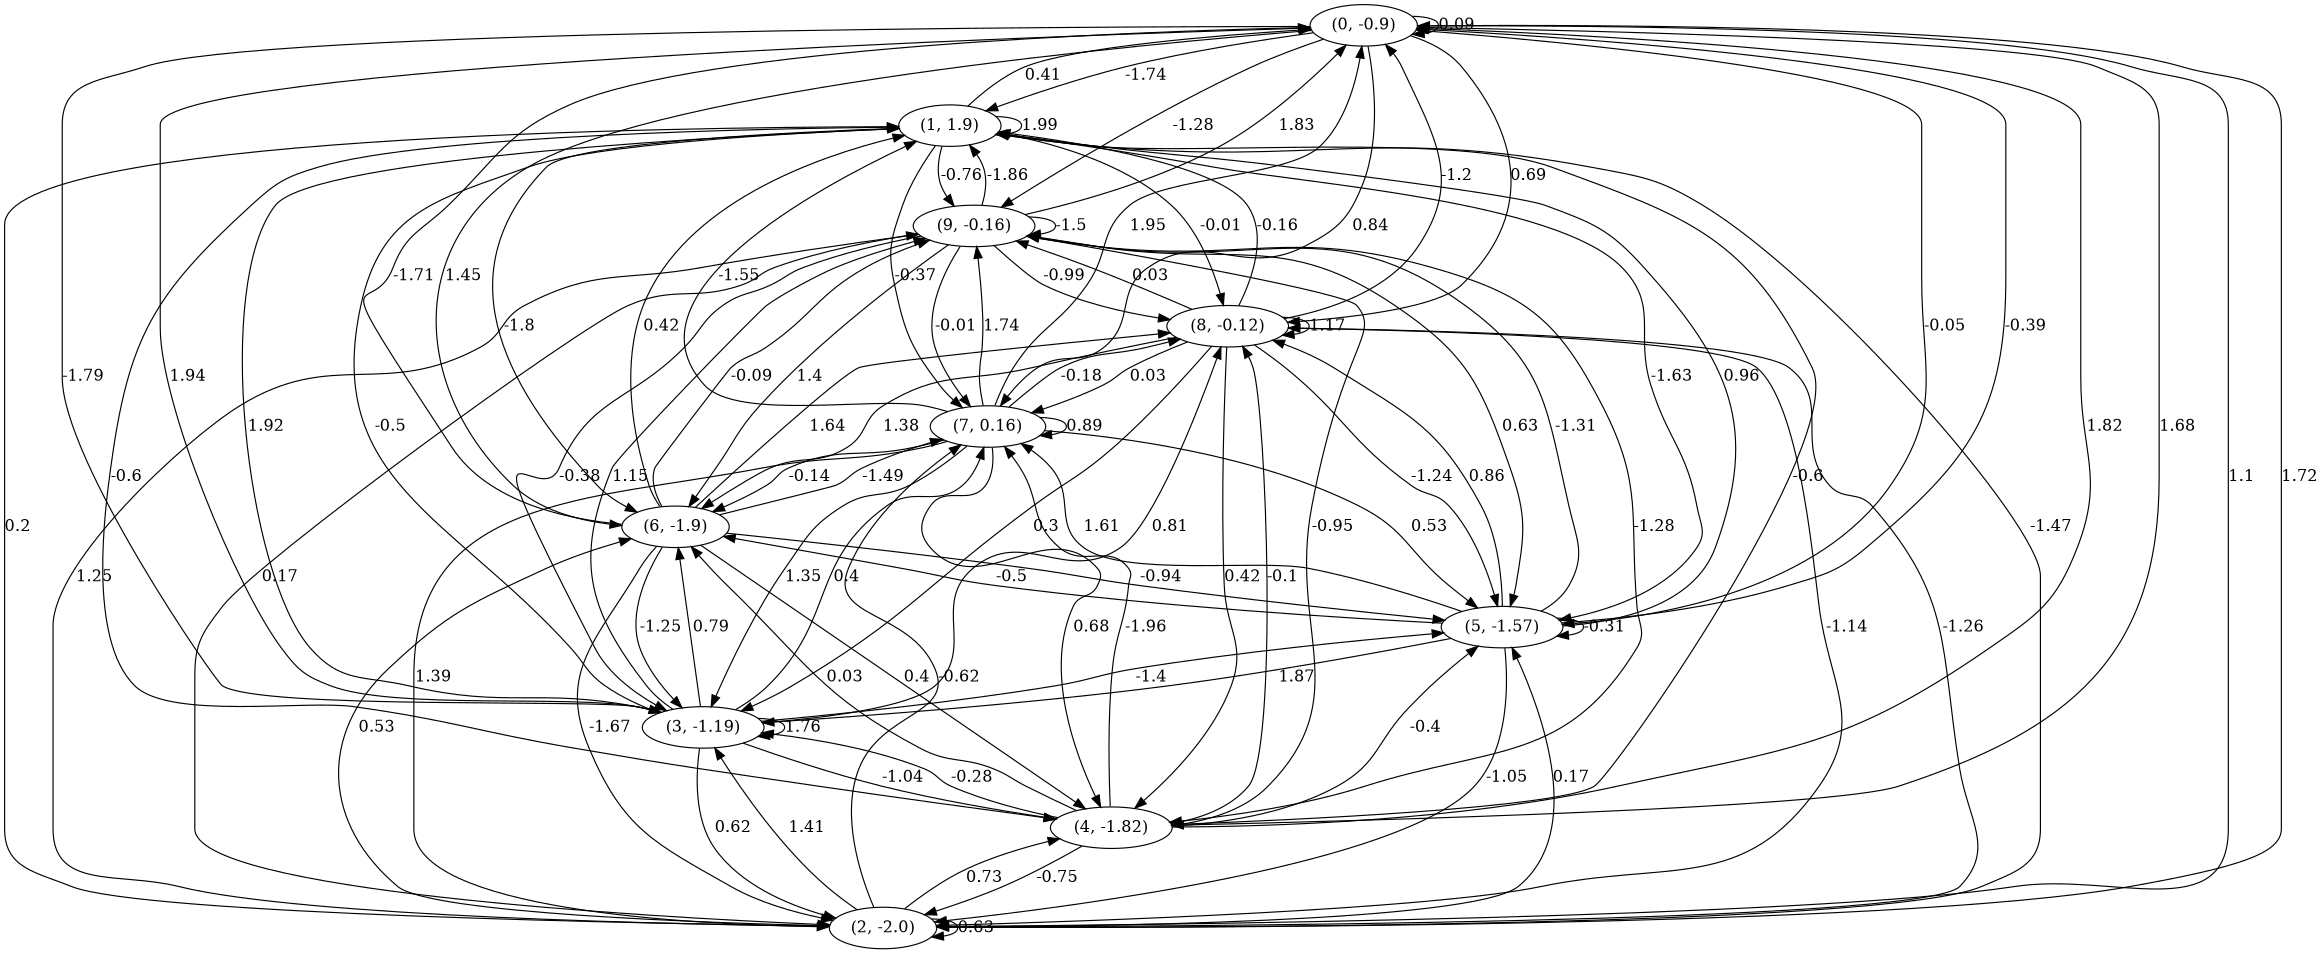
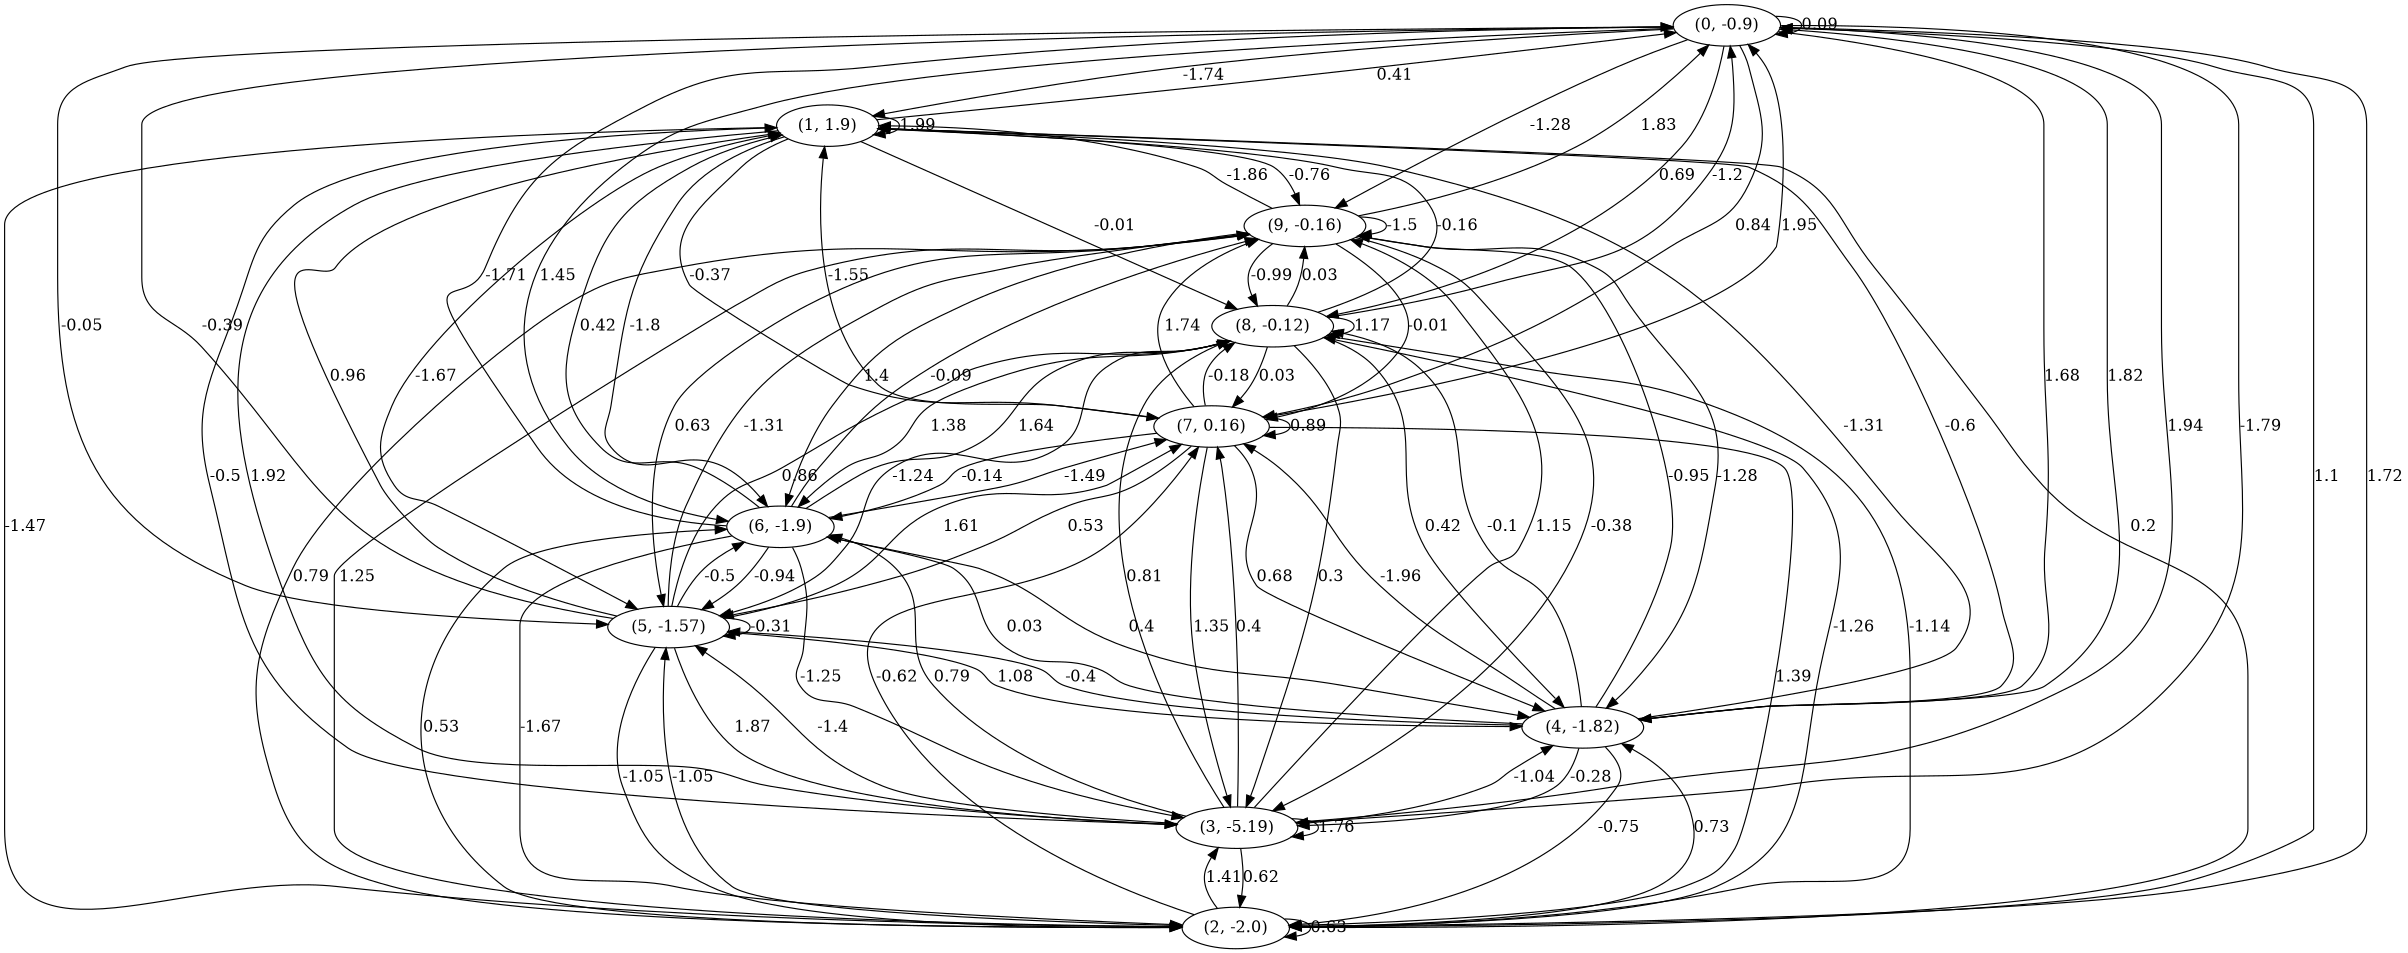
edge "(1, 1.9)" -> "(5, -1.57)": label "-1.63" -> "-1.67"
edge "(4, -1.82)" -> "(1, 1.9)": label "-0.6" -> "-1.31"
edge "(9, -0.16)" -> "(2, -2.0)": label "0.17" -> "0.79"
edge "(5, -1.57)" -> "(4, -1.82)": added, label "1.08"
node "(3, -1.19)": label "(3, -1.19)" -> "(3, -5.19)"
edge "(2, -2.0)" -> "(5, -1.57)": label "0.17" -> "-1.05"
